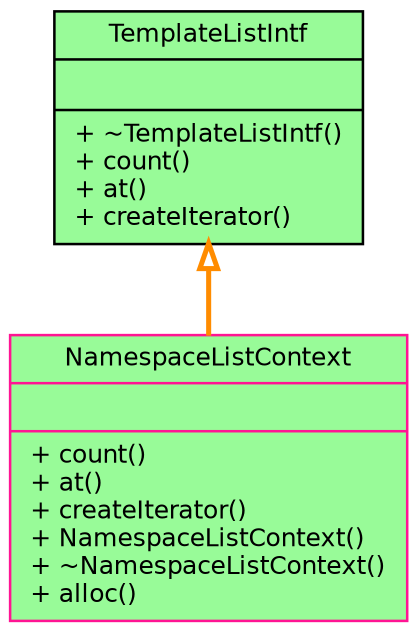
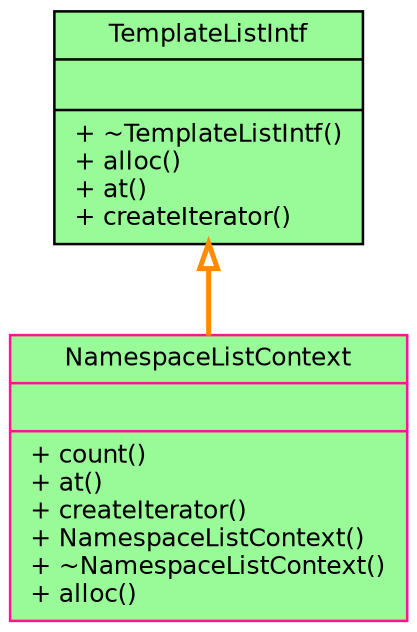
node "TemplateListIntf": text "+ count()" -> "+ alloc()"
